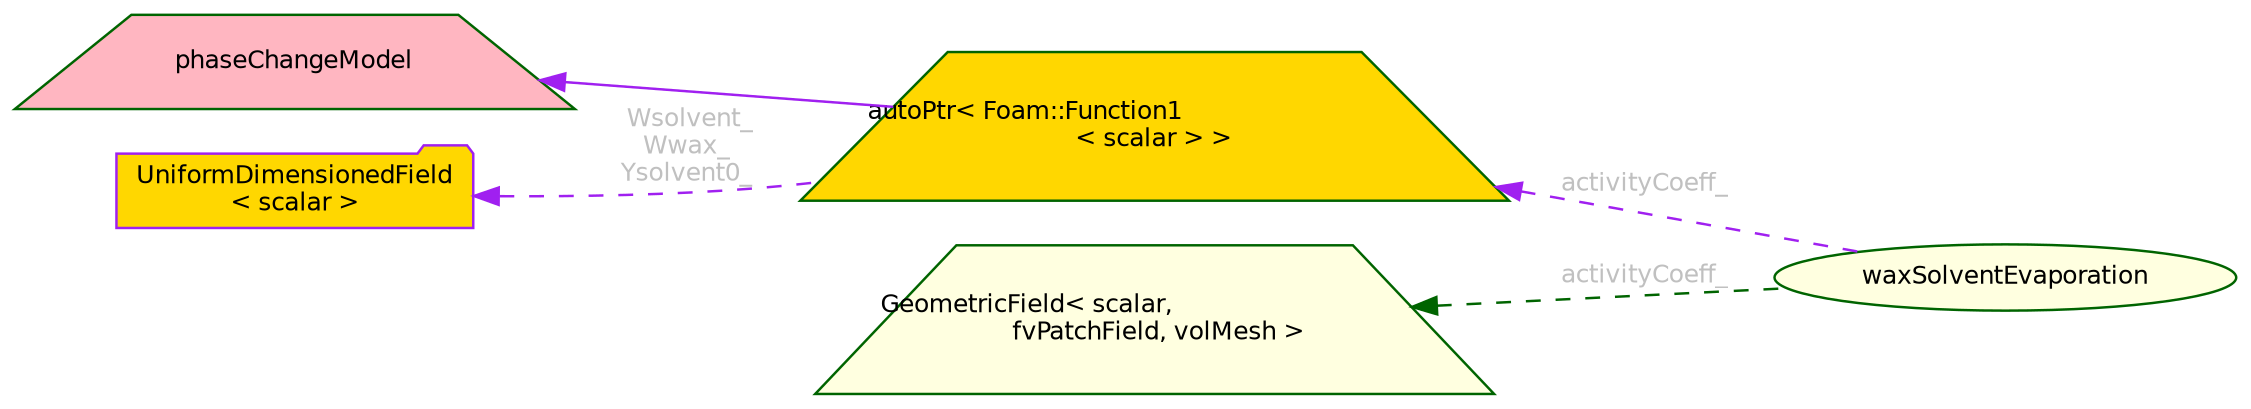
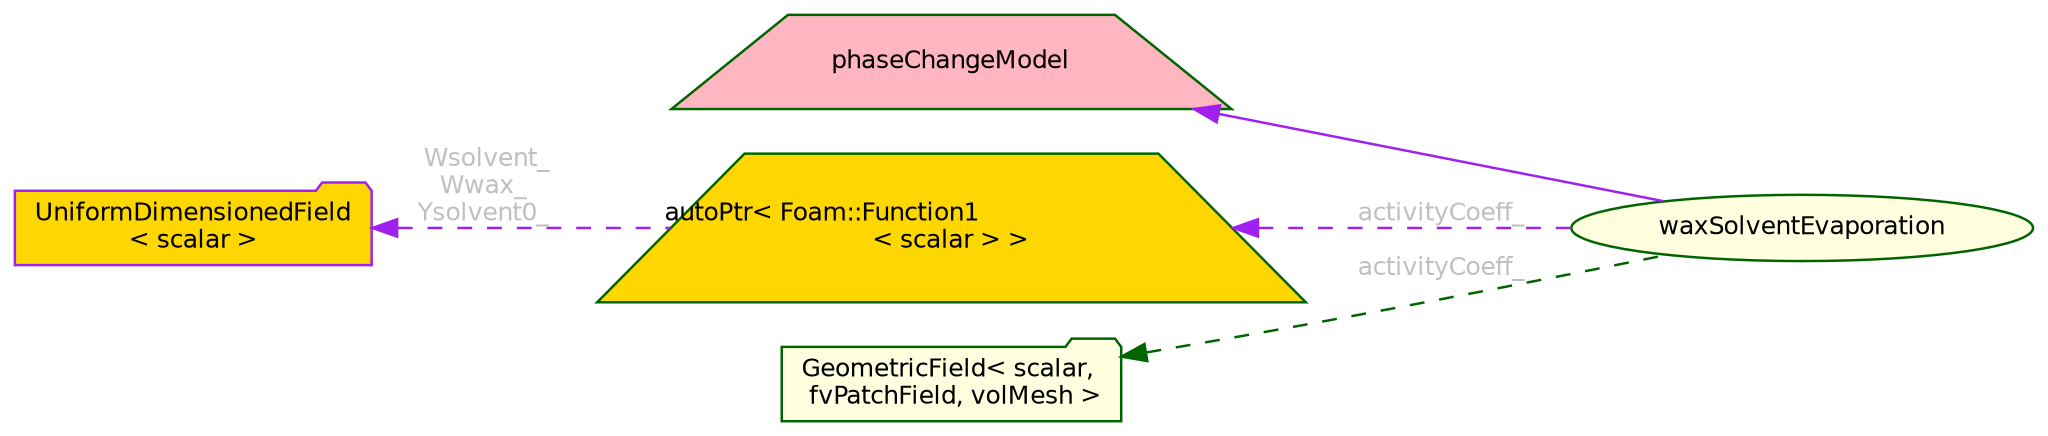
edge "autoPtr< Foam::Function1 < scalar > >" -> "phaseChangeModel": now "waxSolventEvaporation" -> "phaseChangeModel"
node "GeometricField< scalar, fvPatchField, volMesh >": shape trapezium -> folder
